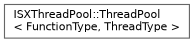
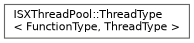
node "ISXThreadPool::ThreadPool < FunctionType, ThreadType >": label "ISXThreadPool::ThreadPool < FunctionType, ThreadType >" -> "ISXThreadPool::ThreadType < FunctionType, ThreadType >"
